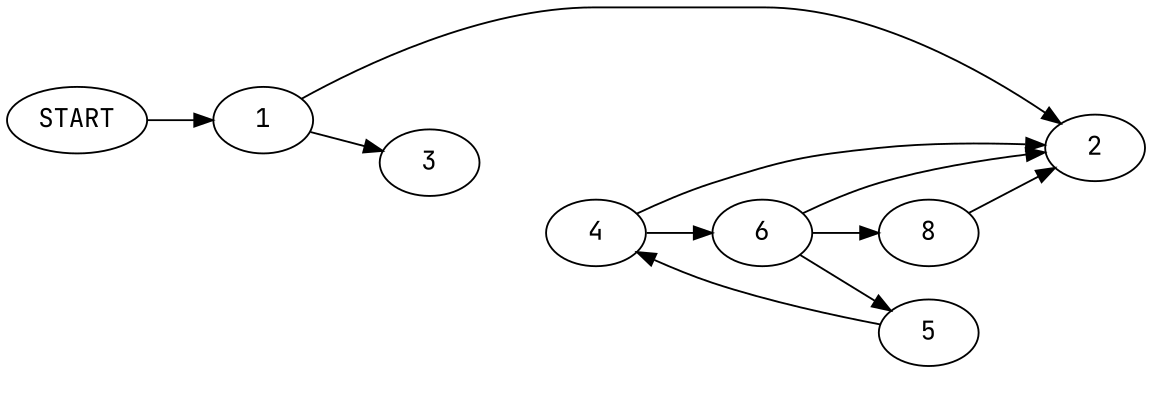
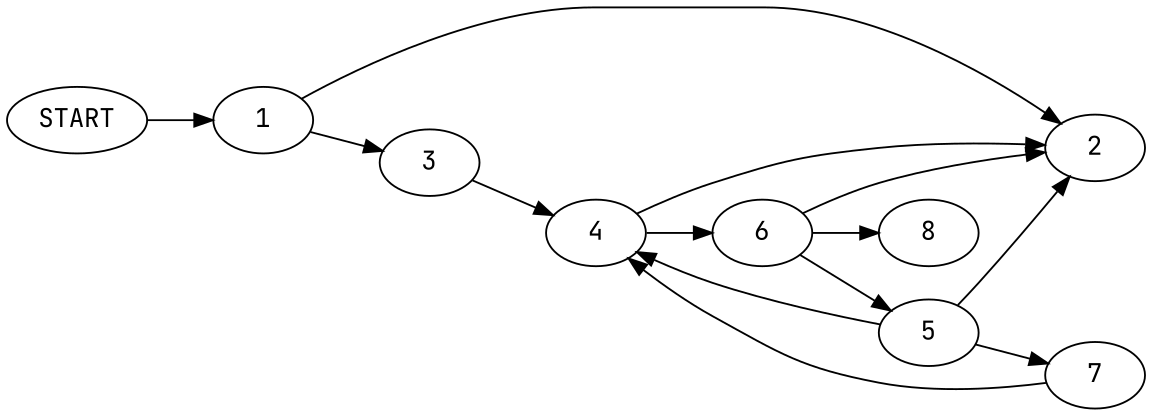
edge "3" -> "4": added
edge "8" -> "2": now "5" -> "2"
node "7": added
